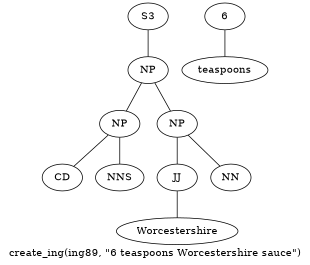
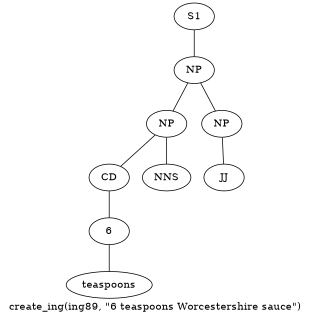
node "S3": label "S3" -> "S1"
node "NN": removed
edge "CD" -- "6": added
node "Worcestershire": removed
